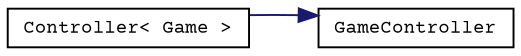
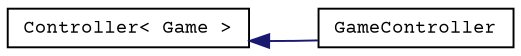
edge "Controller< Game >" -> "GameController": reversed
